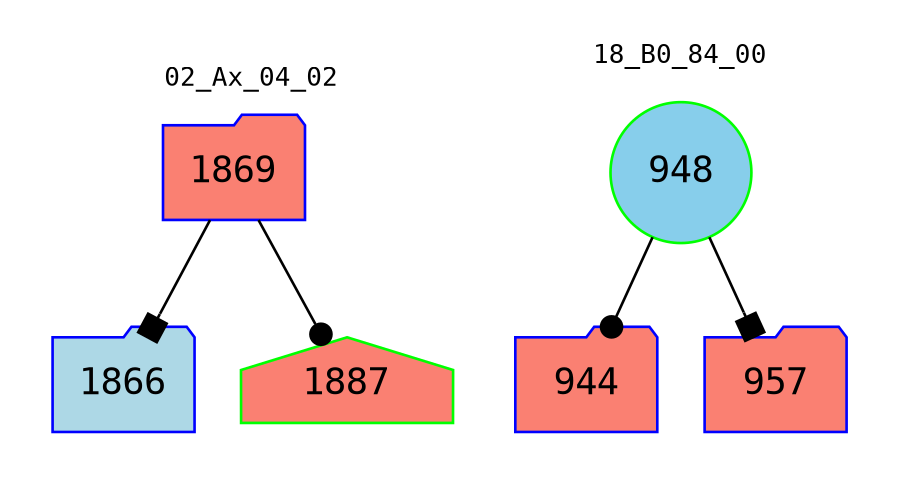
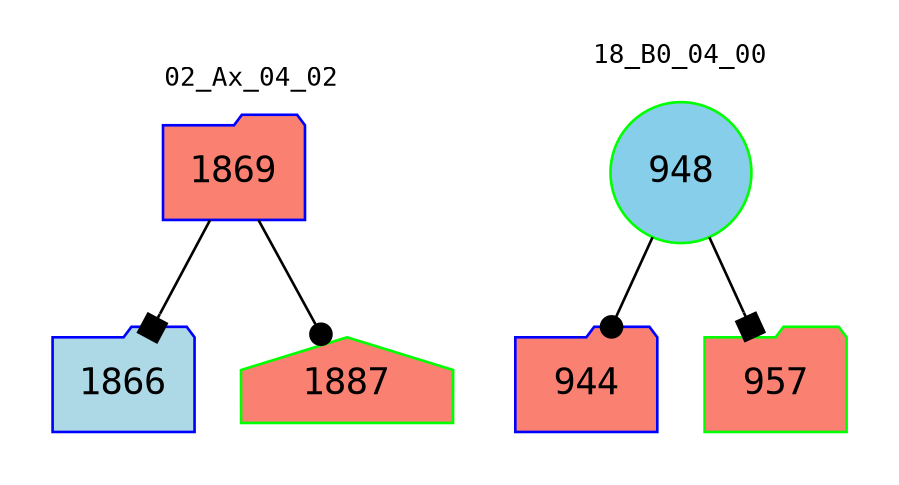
cluster "18_B0_84_00": label "18_B0_84_00" -> "18_B0_04_00"
node "957": color blue -> green
